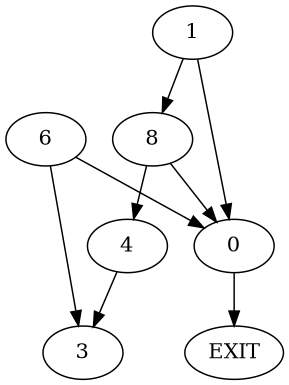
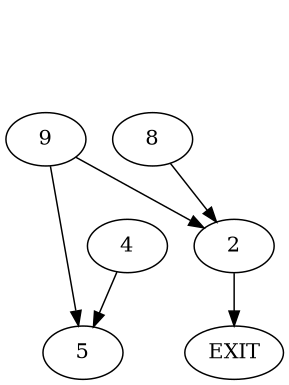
node "1": removed
node "6": label "6" -> "9"
edge "8" -> "4": removed
node "0": label "0" -> "2"
node "3": label "3" -> "5"
